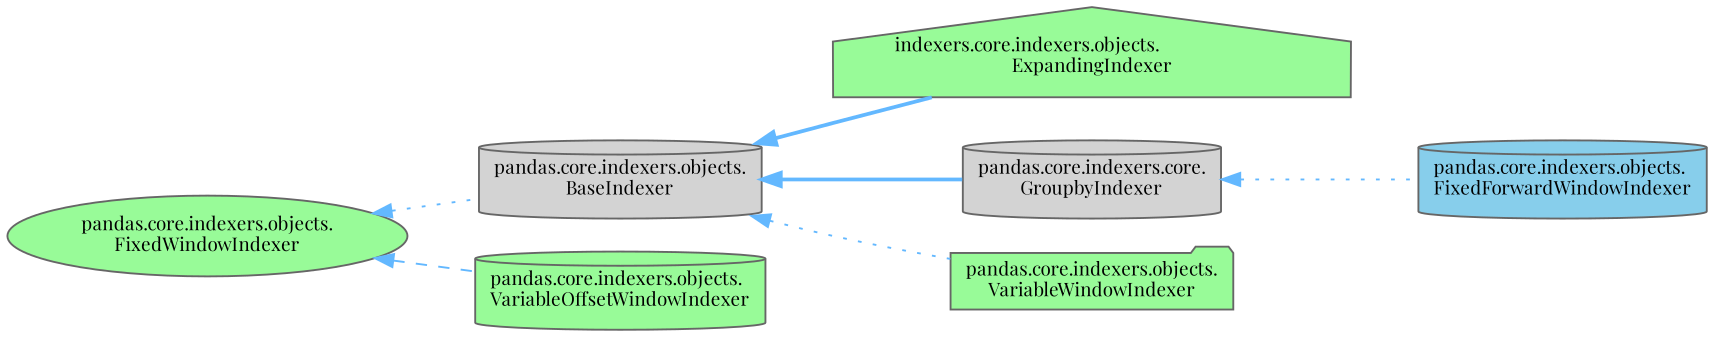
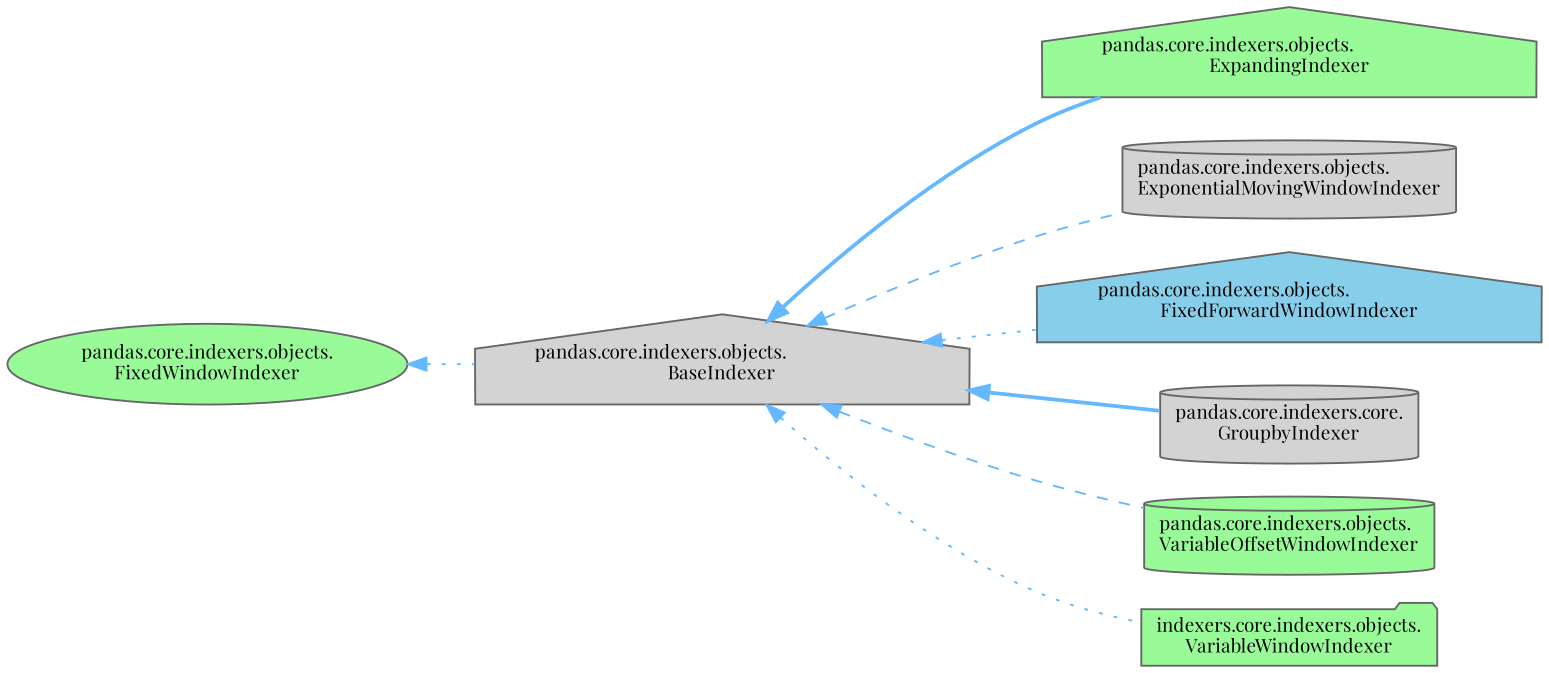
node "indexers.core.indexers.objects. ExpandingIndexer": label "indexers.core.indexers.objects. ExpandingIndexer" -> "pandas.core.indexers.objects. ExpandingIndexer"
node "pandas.core.indexers.objects. BaseIndexer": shape cylinder -> house
node "pandas.core.indexers.objects. ExponentialMovingWindowIndexer": added
edge "pandas.core.indexers.objects. FixedForwardWindowIndexer" -> "pandas.core.indexers.core. GroupbyIndexer": now "pandas.core.indexers.objects. FixedForwardWindowIndexer" -> "pandas.core.indexers.objects. BaseIndexer"
node "pandas.core.indexers.objects. FixedForwardWindowIndexer": shape cylinder -> house
edge "pandas.core.indexers.objects. VariableOffsetWindowIndexer" -> "pandas.core.indexers.objects. FixedWindowIndexer": now "pandas.core.indexers.objects. VariableOffsetWindowIndexer" -> "pandas.core.indexers.objects. BaseIndexer"
node "pandas.core.indexers.objects. VariableWindowIndexer": label "pandas.core.indexers.objects. VariableWindowIndexer" -> "indexers.core.indexers.objects. VariableWindowIndexer"
